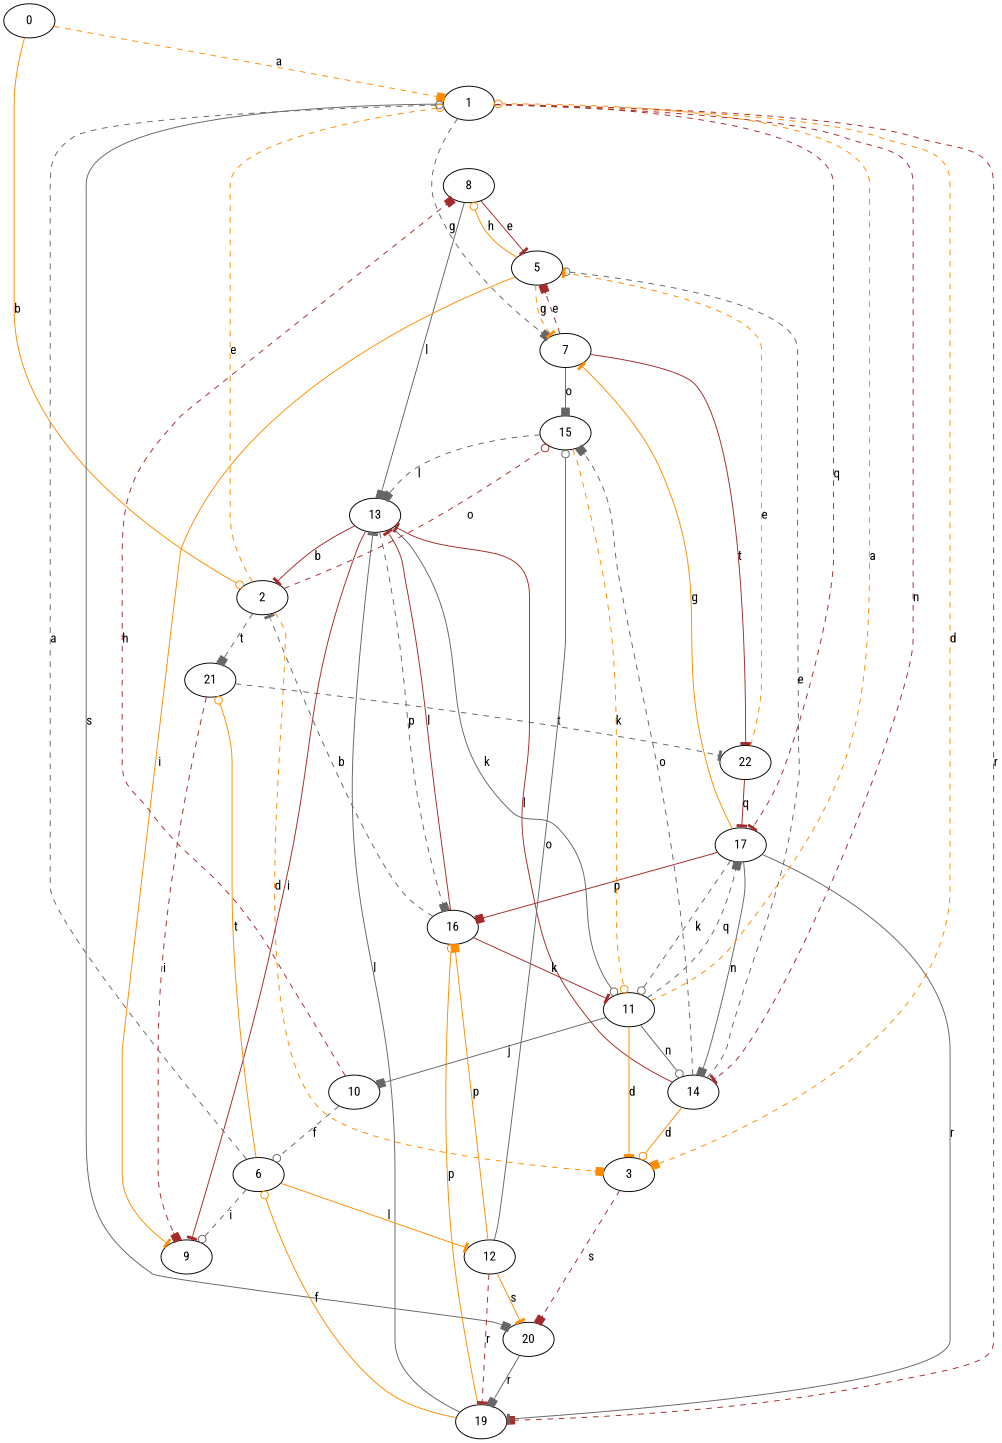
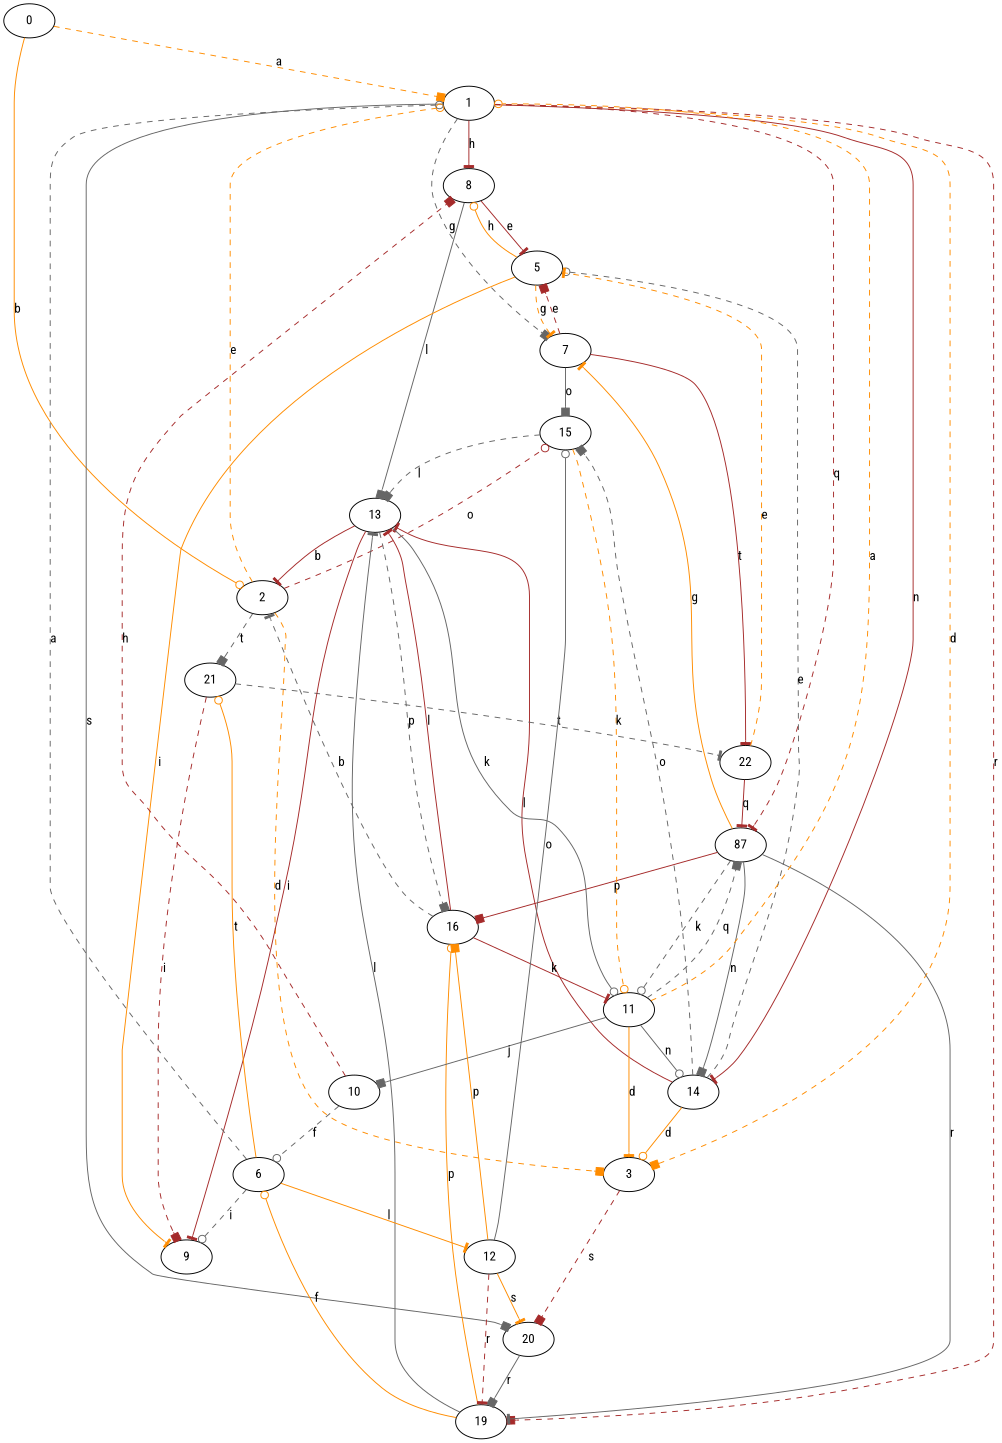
edge "1" -> "8": added, label "h"
edge "1" -> "14": style dashed -> solid
node "17": label "17" -> "87"
